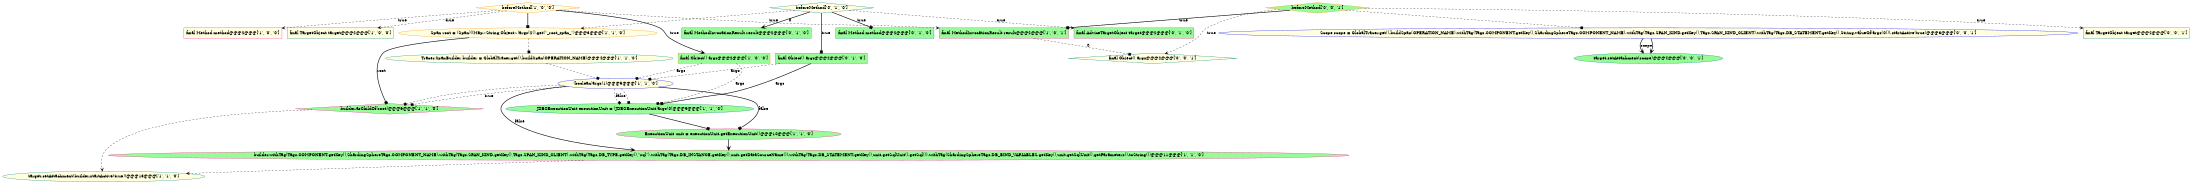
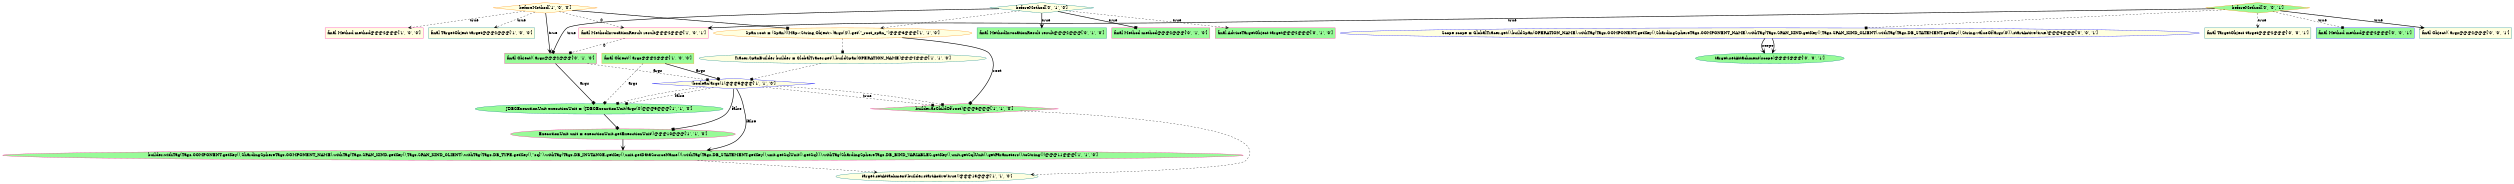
edge "beforeMethod['0', '0', '1']" -> "final MethodInvocationResult result@@@2@@@['1', '0', '1']": arrowhead box -> vee
edge "beforeMethod['1', '0', '0']" -> "final Object(( args@@@2@@@['1', '0', '0']": now "beforeMethod['1', '0', '0']" -> "final Object(( args@@@2@@@['0', '1', '0']"
edge "beforeMethod['1', '0', '0']" -> "final MethodInvocationResult result@@@2@@@['1', '0', '1']": label "true" -> "0"
edge "beforeMethod['0', '1', '0']" -> "final MethodInvocationResult result@@@2@@@['0', '1', '0']": label "0" -> "true"
edge "beforeMethod['0', '0', '1']" -> "final Object(( args@@@2@@@['0', '0', '1']": style dashed -> bold
node "final Method method@@@2@@@['0', '1', '0']": color teal -> deeppink
node "final MethodInvocationResult result@@@2@@@['1', '0', '1']": fillcolor palegreen -> lightyellow
node "final Method method@@@2@@@['0', '0', '1']": added
edge "final MethodInvocationResult result@@@2@@@['1', '0', '1']" -> "final Object(( args@@@2@@@['0', '0', '1']": now "final MethodInvocationResult result@@@2@@@['1', '0', '1']" -> "final Object(( args@@@2@@@['0', '1', '0']"
node "final Object(( args@@@2@@@['0', '0', '1']": shape diamond -> box
edge "final Object(( args@@@2@@@['1', '0', '0']" -> "(boolean)args(1(@@@5@@@['1', '1', '0']": style dashed -> bold
node "(boolean)args(1(@@@5@@@['1', '1', '0']": shape ellipse -> diamond
